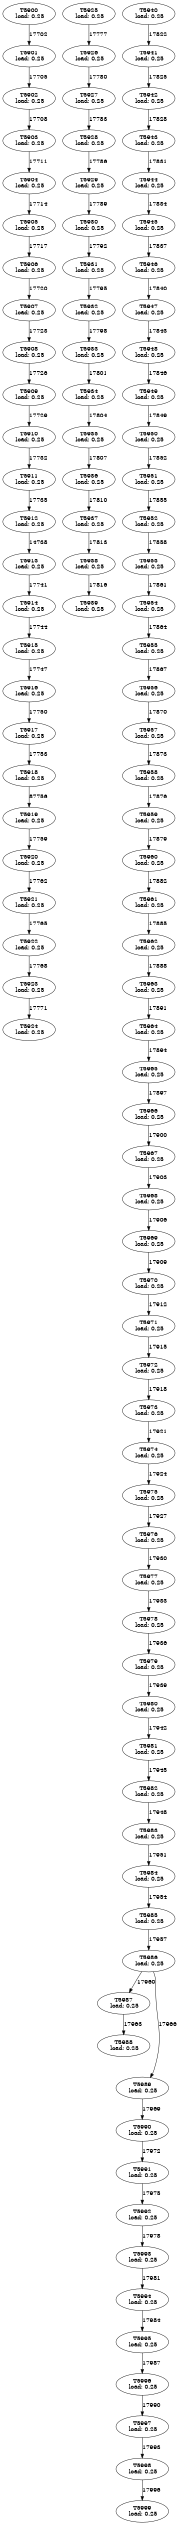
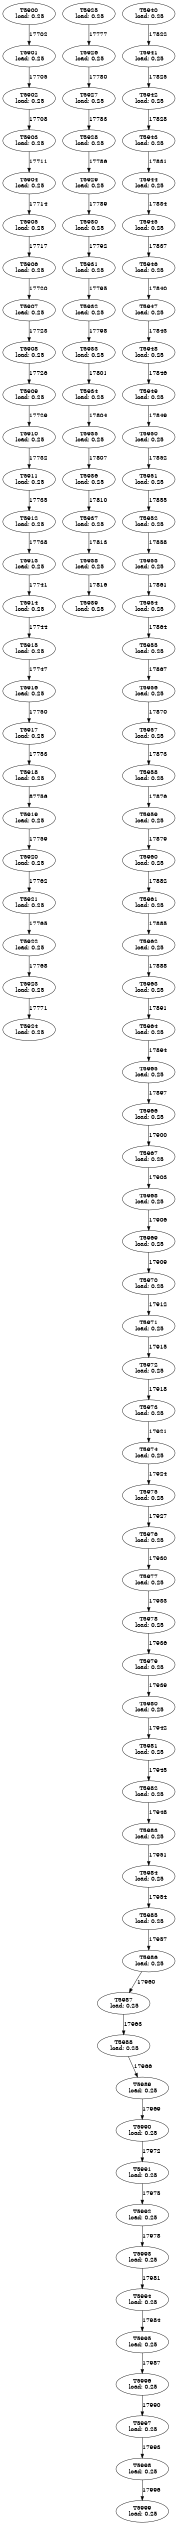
edge "T5912 load: 0.25" -> "T5913 load: 0.25": label "14738" -> "17738"
edge "T5986 load: 0.25" -> "T5989 load: 0.25": now "T5988 load: 0.25" -> "T5989 load: 0.25"
